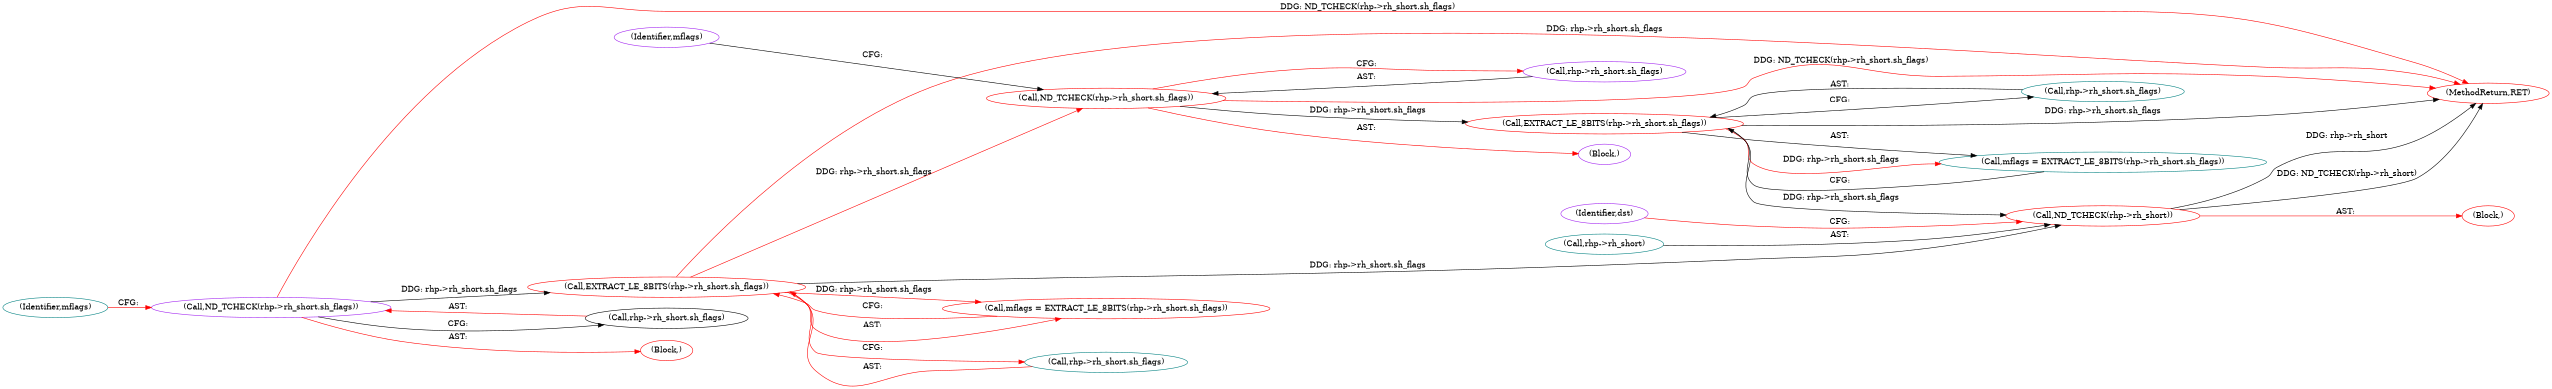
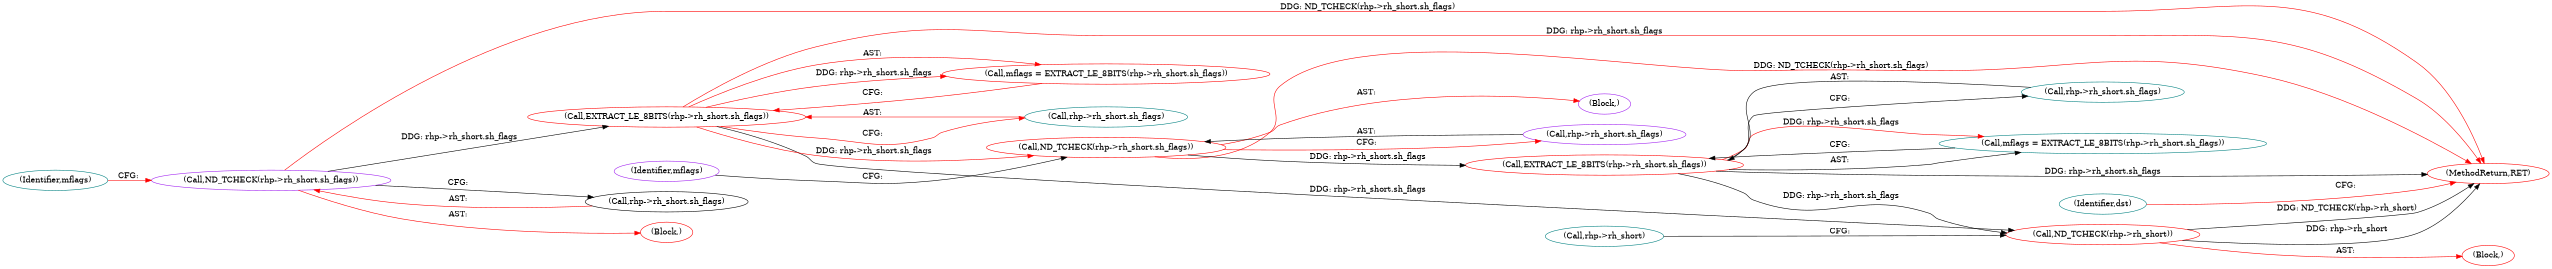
node "(Identifier,dst)": color purple -> teal
edge "(Identifier,dst)" -> "(Call,ND_TCHECK(rhp->rh_short))": now "(Identifier,dst)" -> "(MethodReturn,RET)"
edge "(Call,rhp->rh_short)" -> "(Call,ND_TCHECK(rhp->rh_short))": label "AST: " -> "CFG: "
